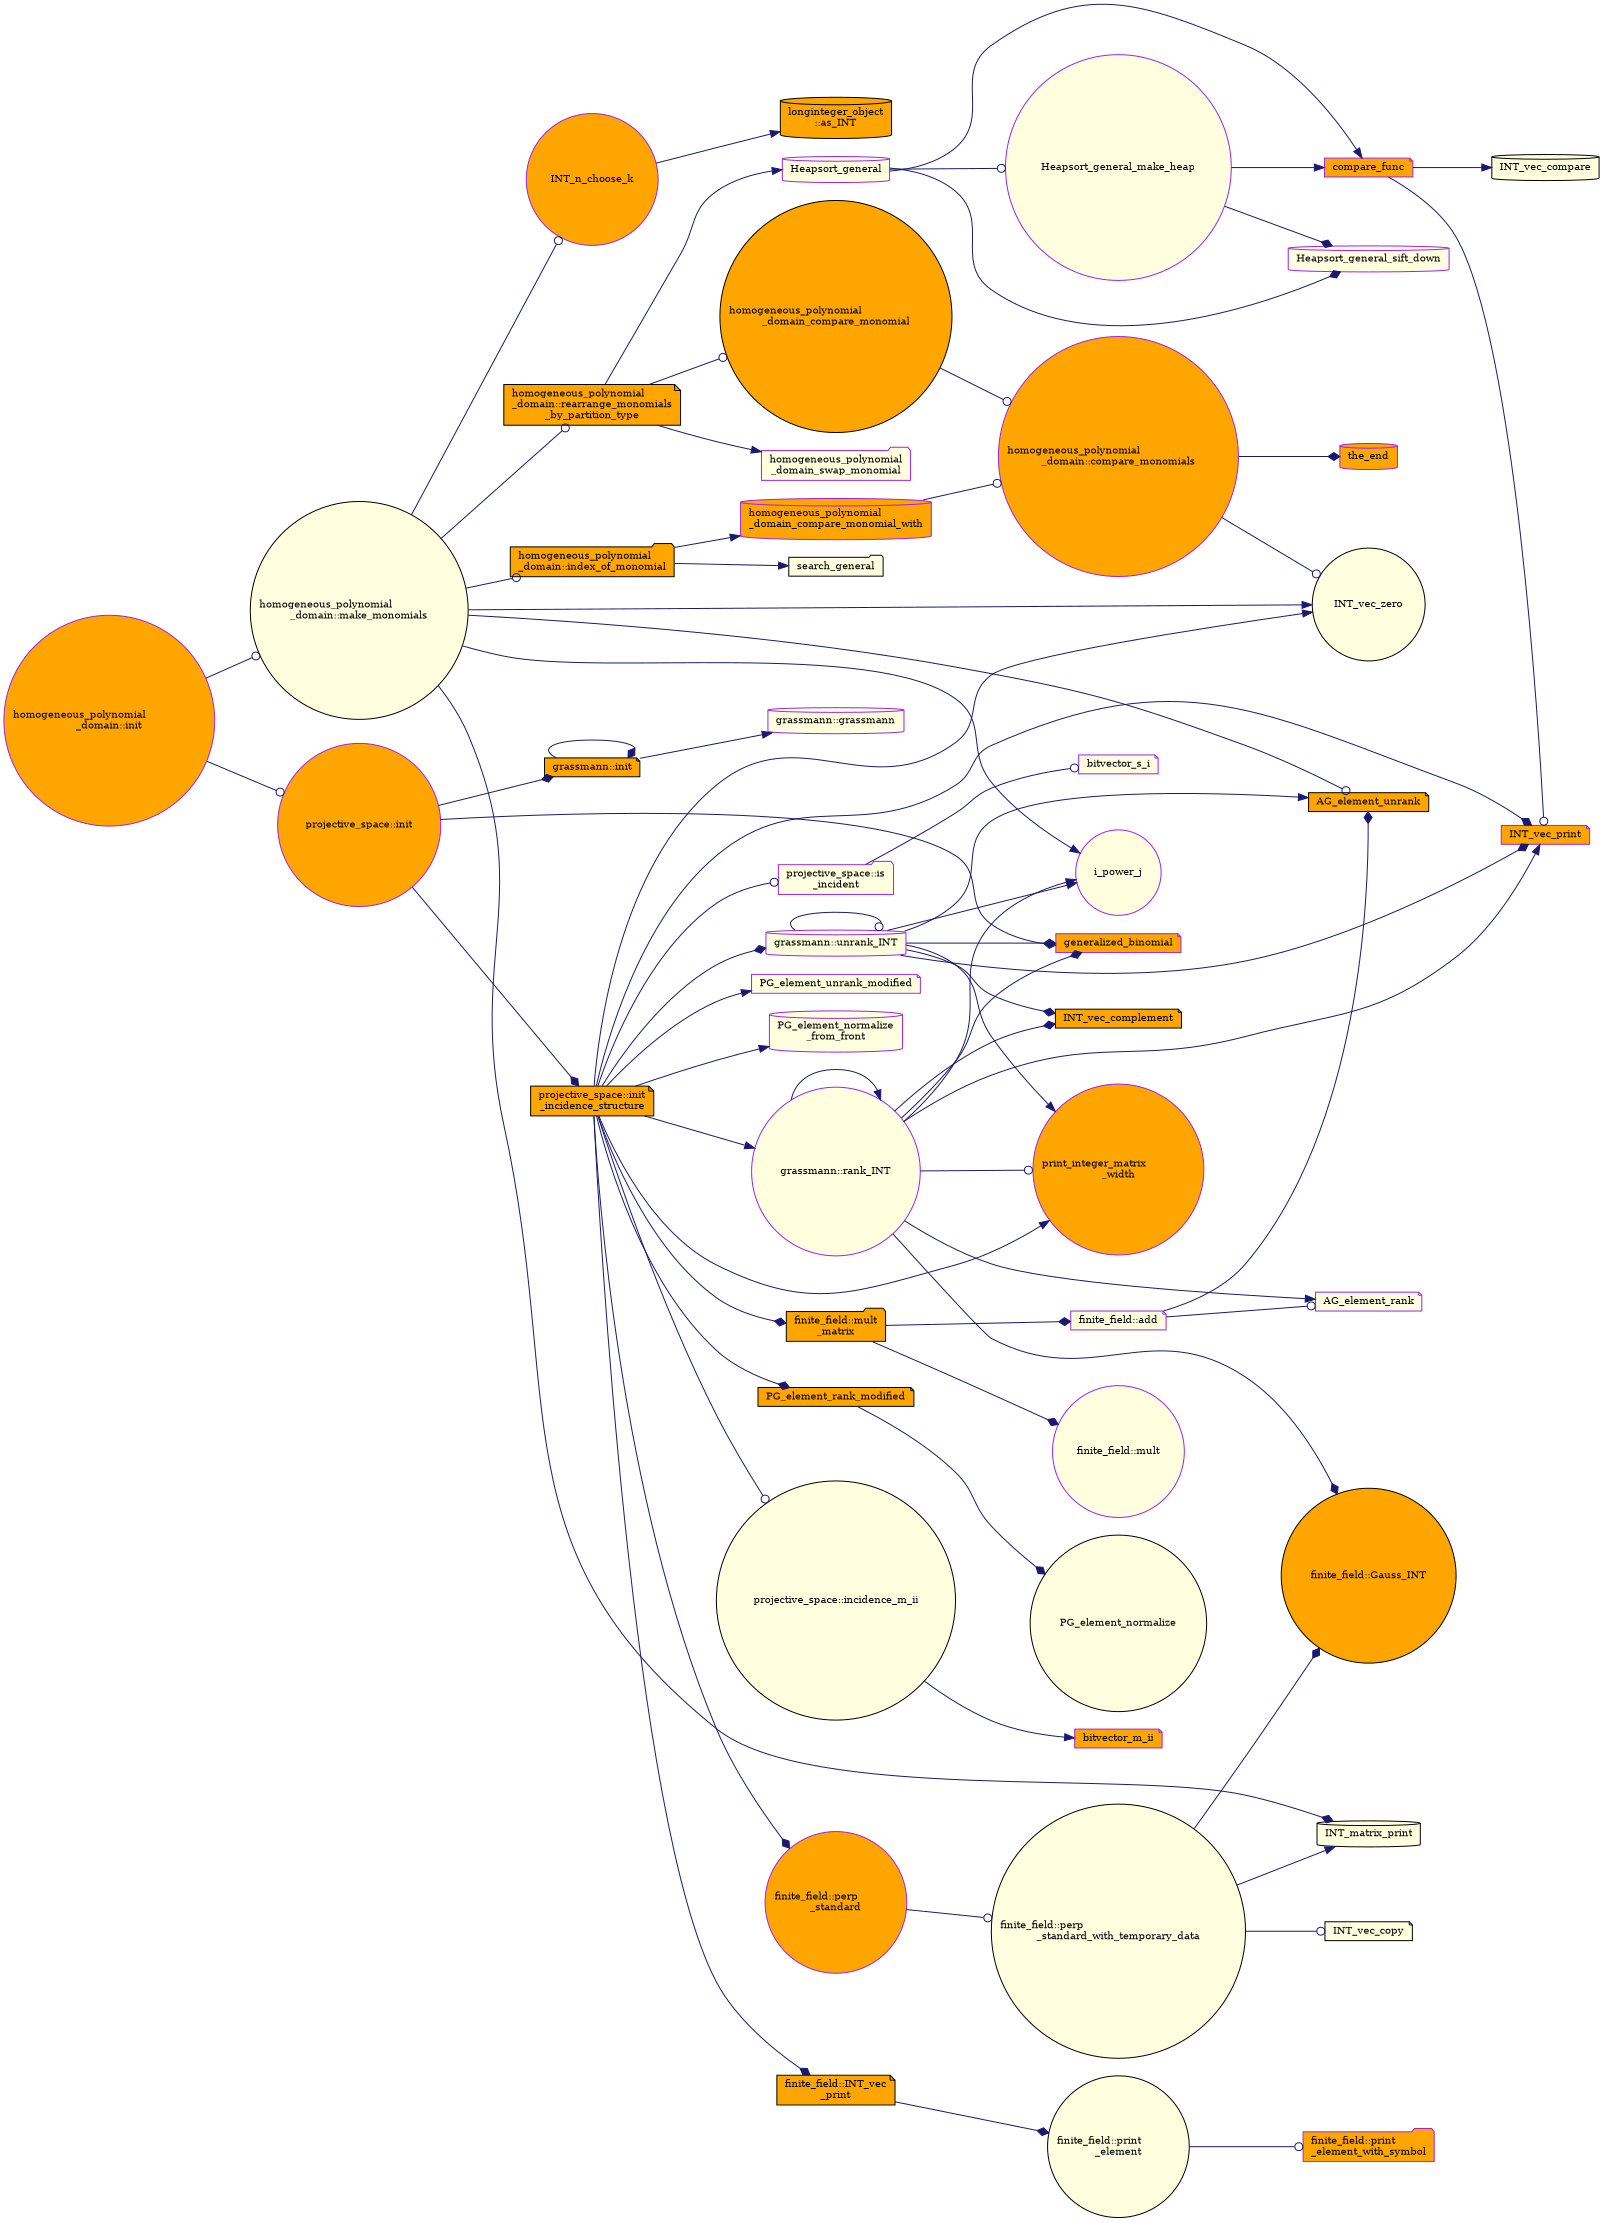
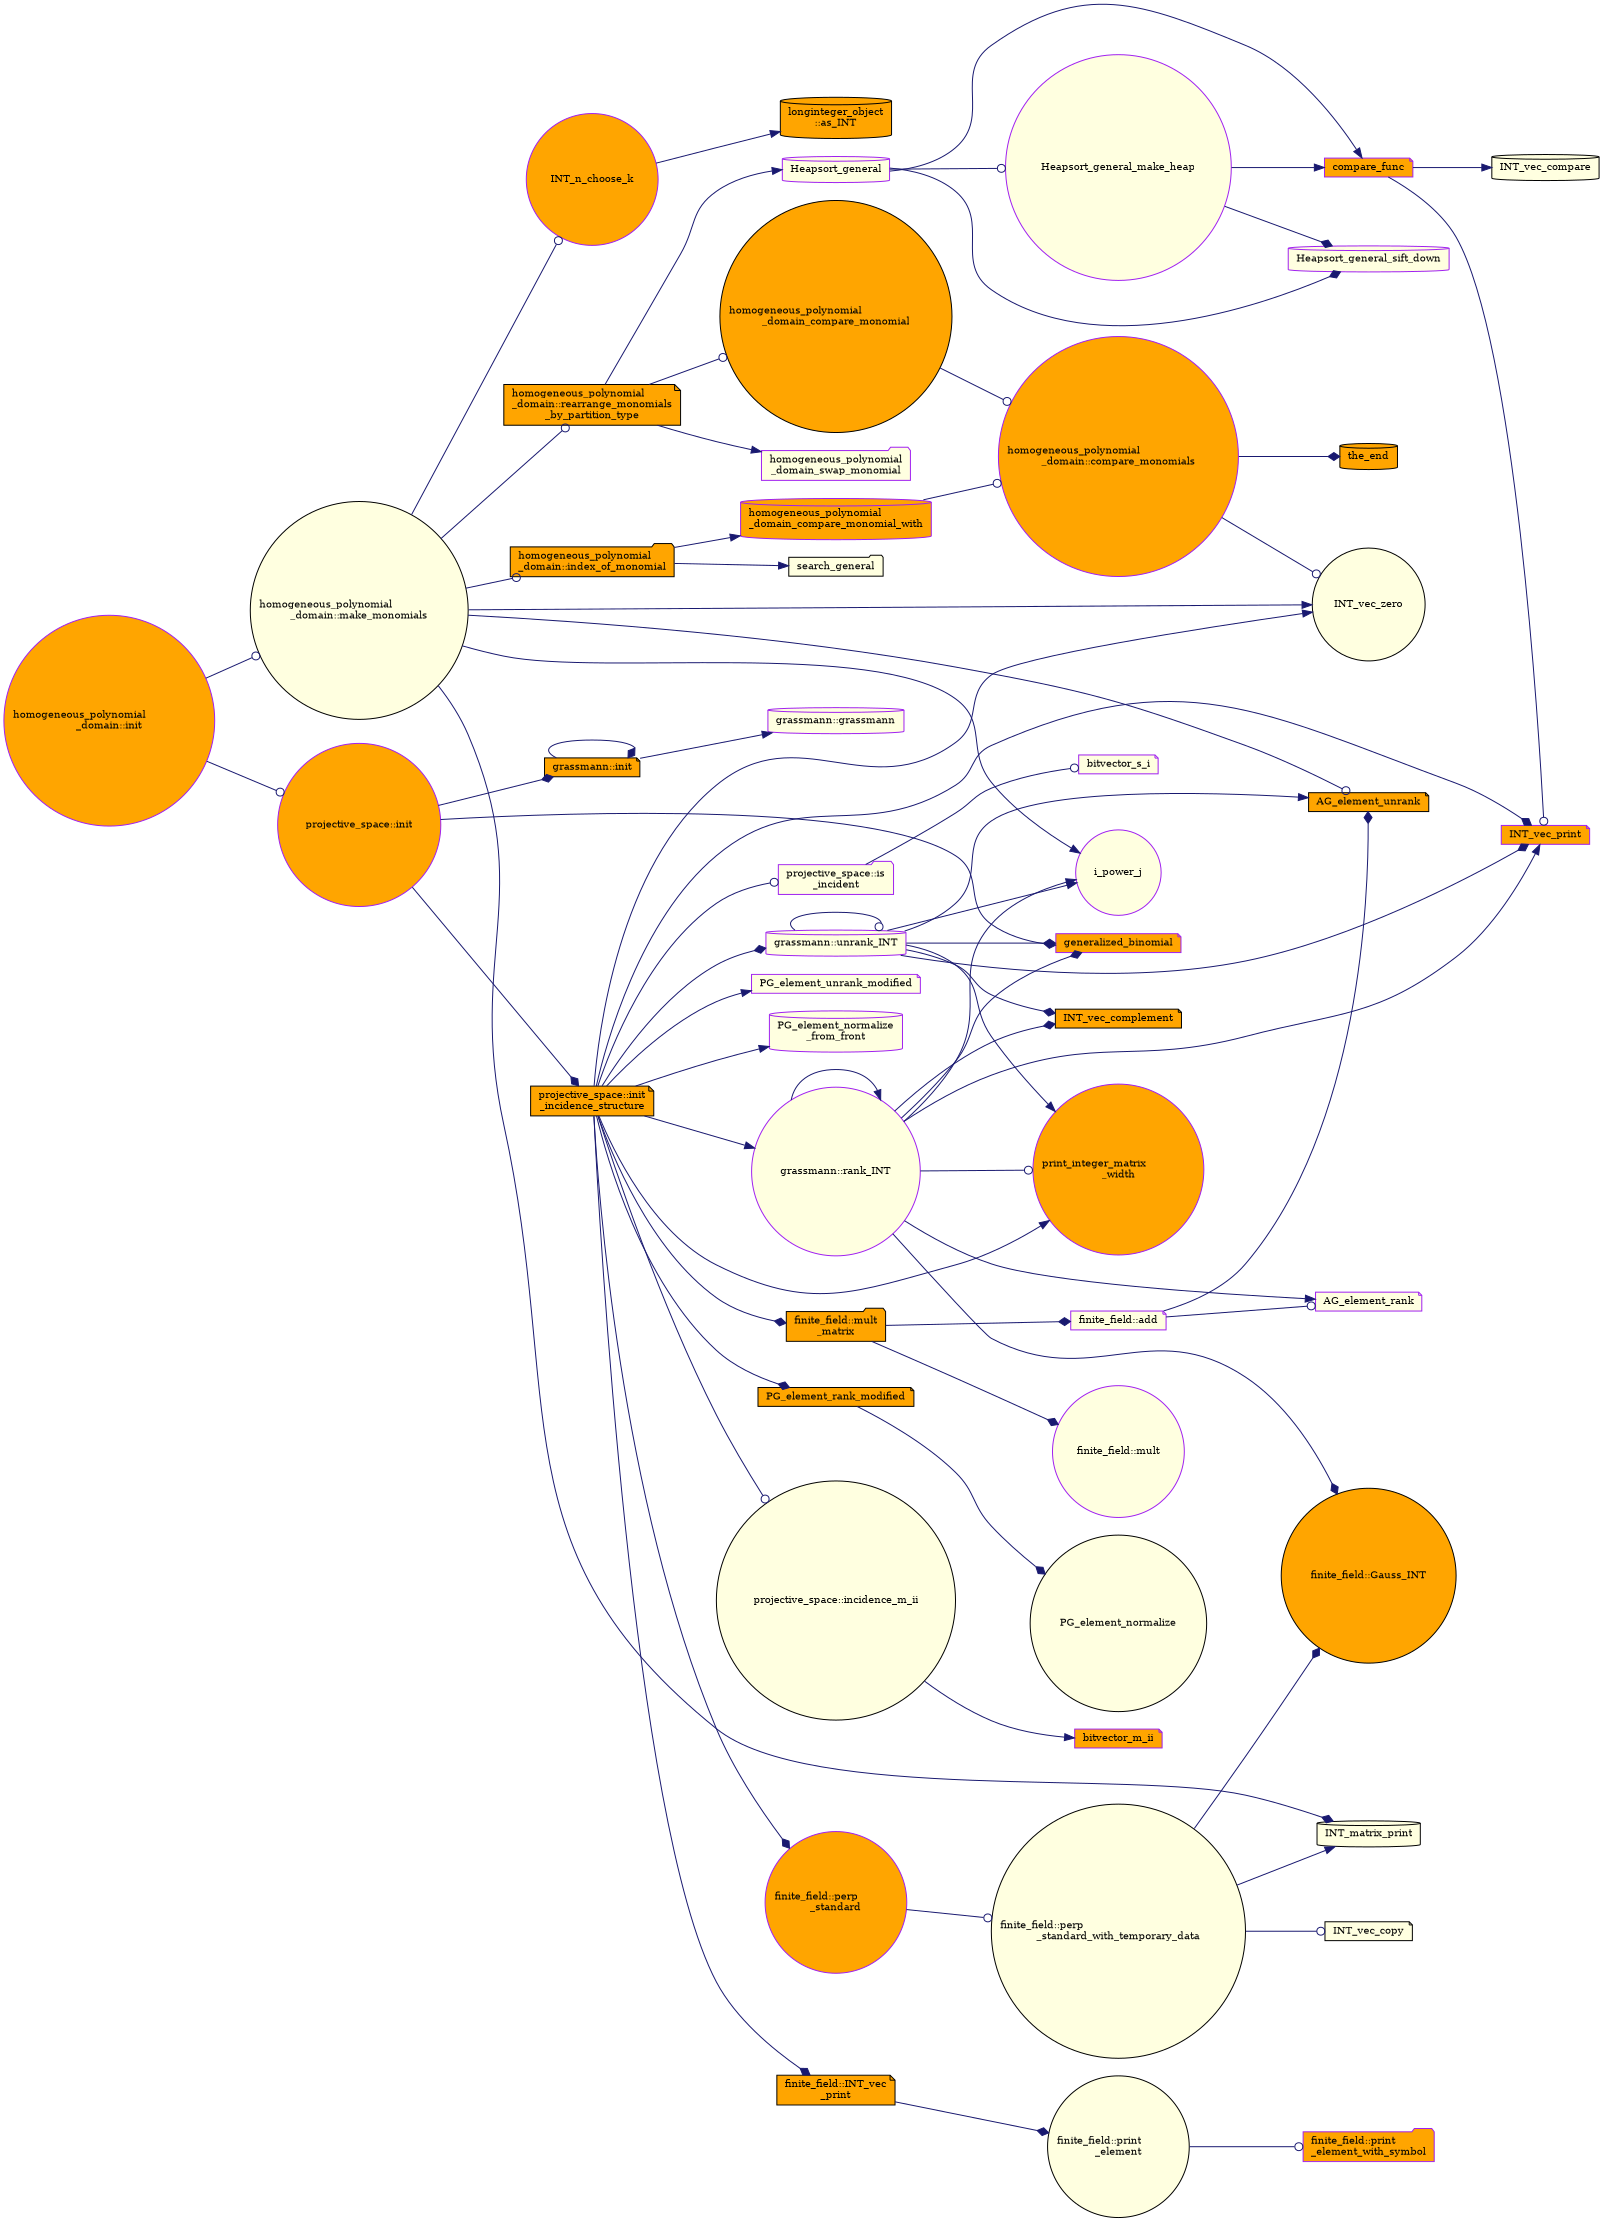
node "the_end": color purple -> black
